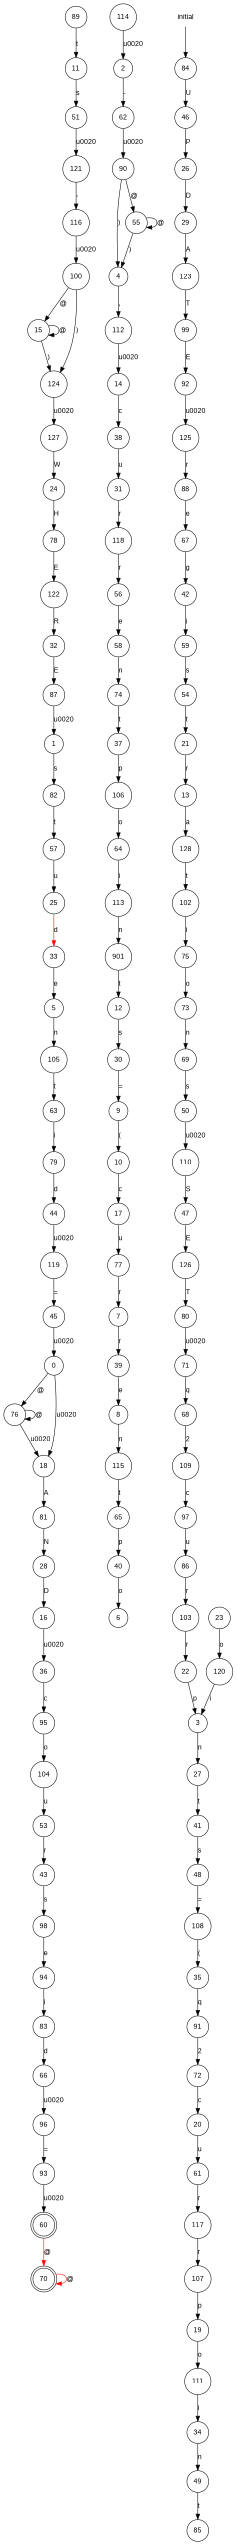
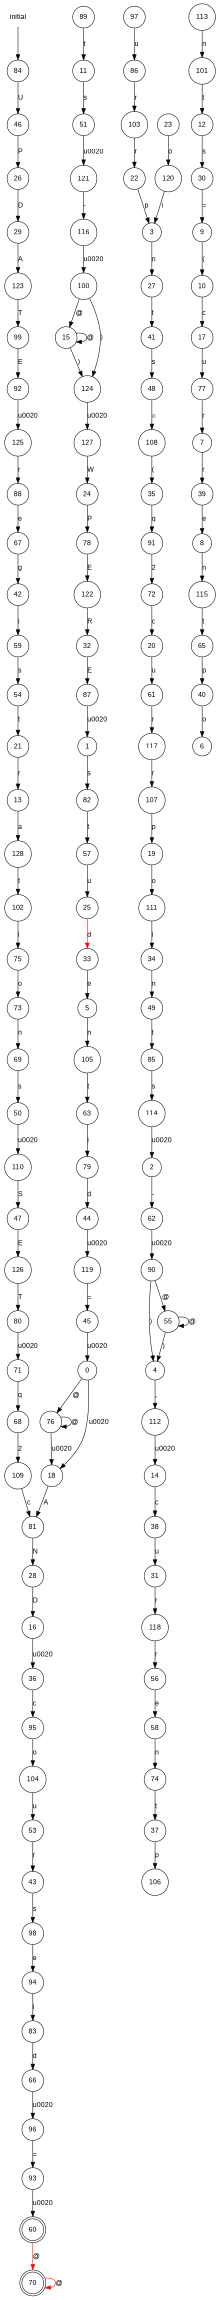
edge "24" -> "78": label "H" -> "P"
node "64": removed
node "901": label "901" -> "101"
edge "85" -> "114": added, label "s"
edge "109" -> "97": now "109" -> "81"
